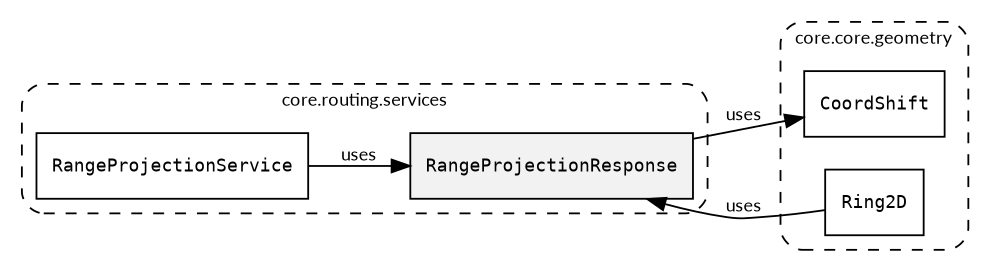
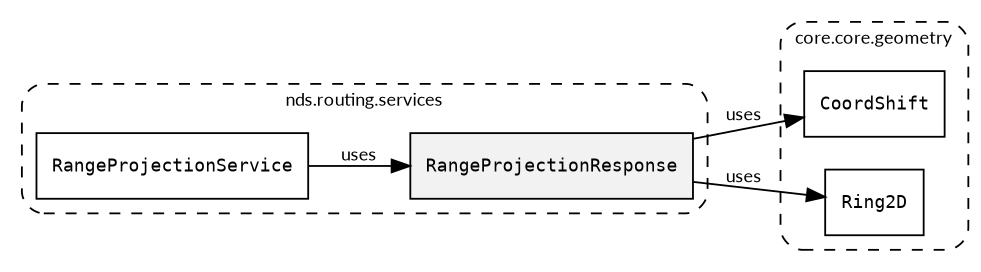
cluster "core.routing.services": label "core.routing.services" -> "nds.routing.services"
edge "Ring2D" -> "RangeProjectionResponse": reversed
